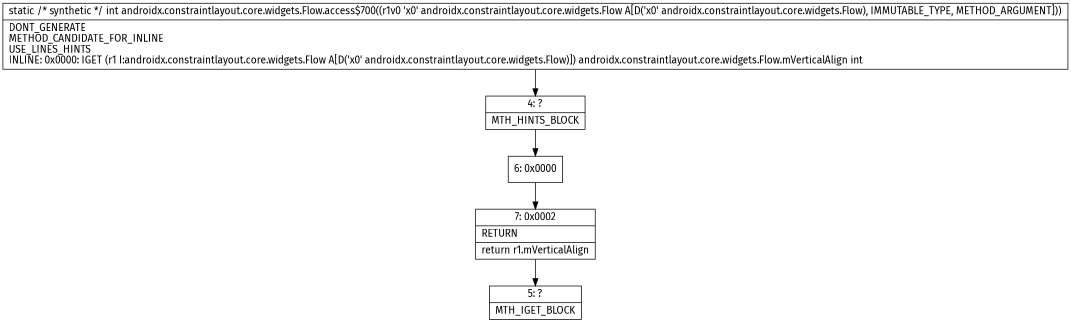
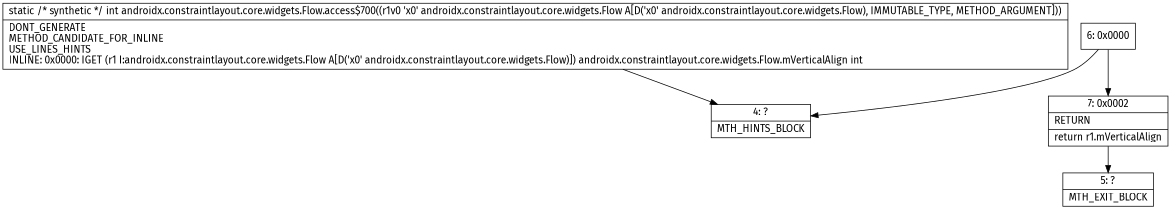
edge "4: ?" -> "6: 0x0000": reversed
node "5: ?": text "MTH_IGET_BLOCK" -> "MTH_EXIT_BLOCK"
